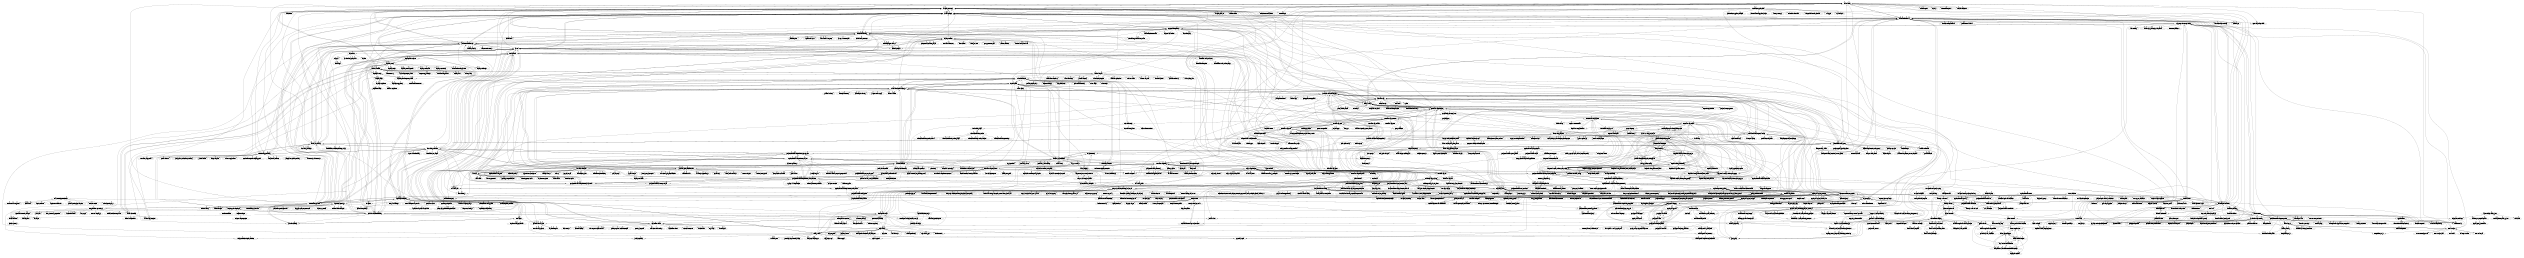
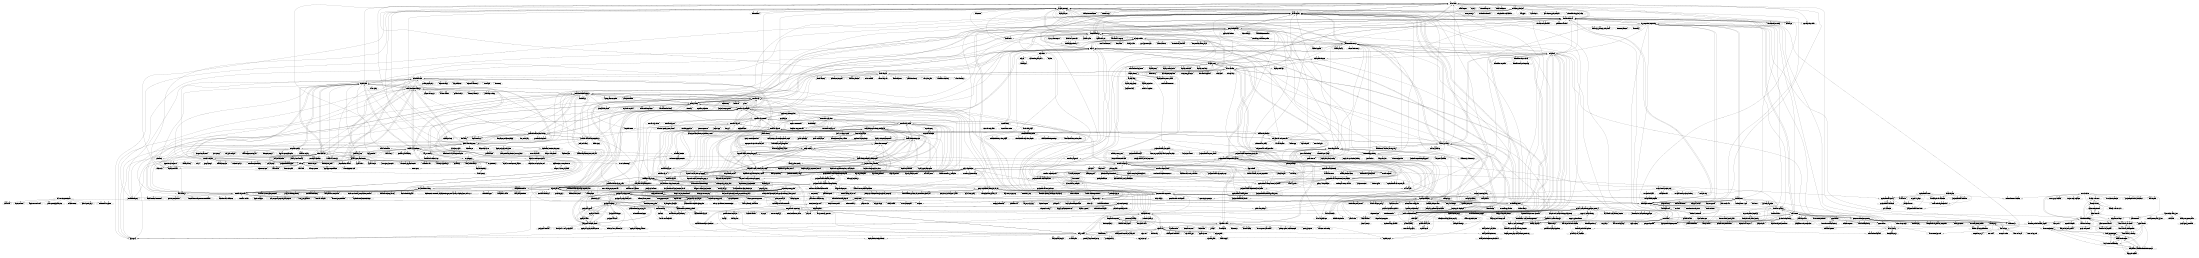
node "Itseez/opencv": added
node "deepkolos/three-platformize-demo": label "deepkolos/three-platformize-demo" -> "deepkolos/three-josephyzhou-demo"
node "mikolalysenko/regl": label "mikolalysenko/regl" -> "mikolalysenko/hexahedria"
